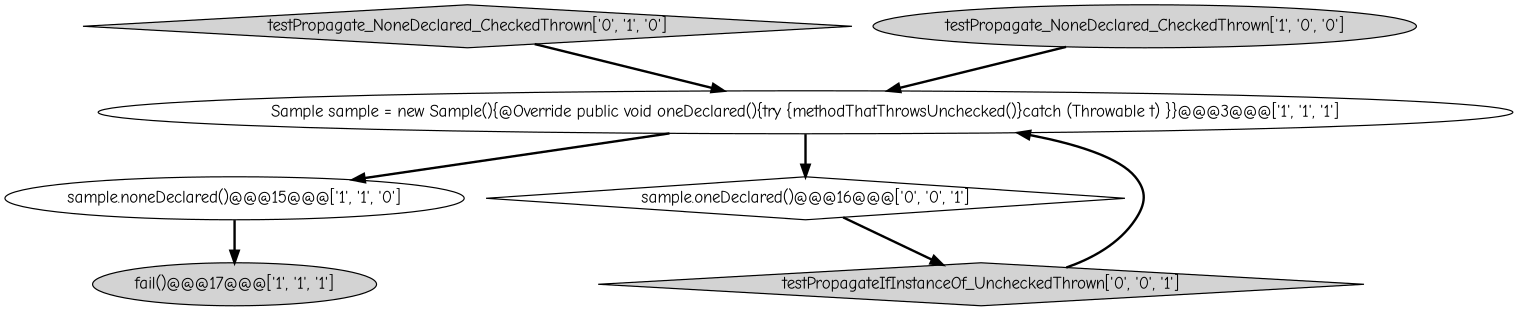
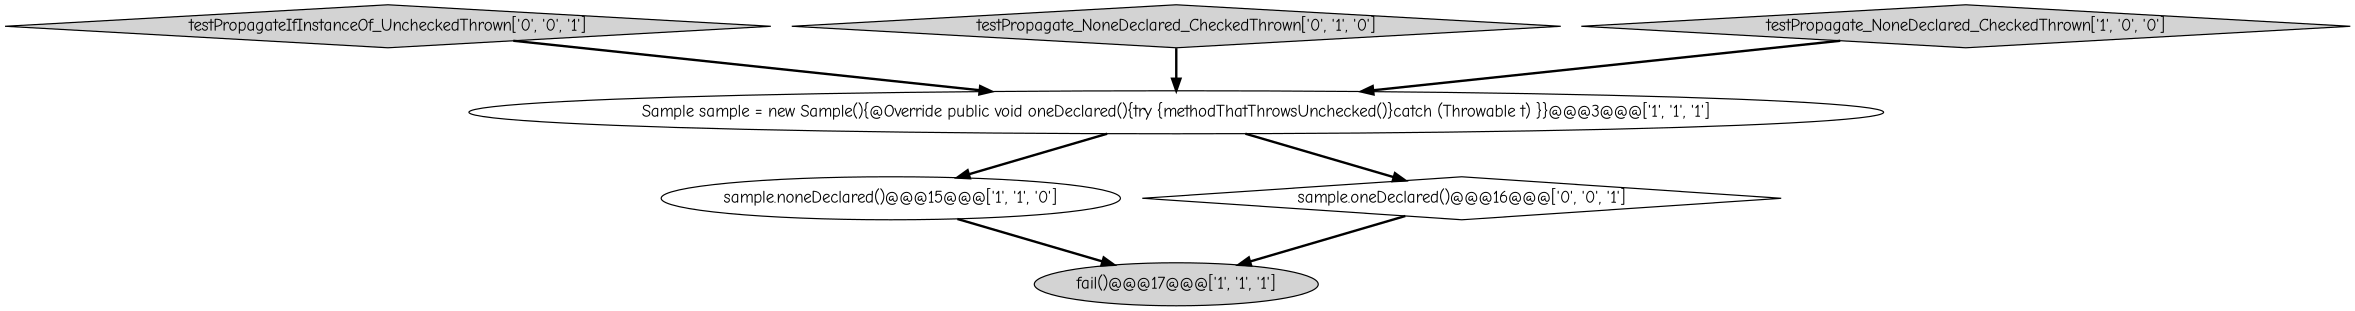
node "testPropagate_NoneDeclared_CheckedThrown['1', '0', '0']": shape ellipse -> diamond
edge "sample.oneDeclared()@@@16@@@['0', '0', '1']" -> "testPropagateIfInstanceOf_UncheckedThrown['0', '0', '1']": now "sample.oneDeclared()@@@16@@@['0', '0', '1']" -> "fail()@@@17@@@['1', '1', '1']"
